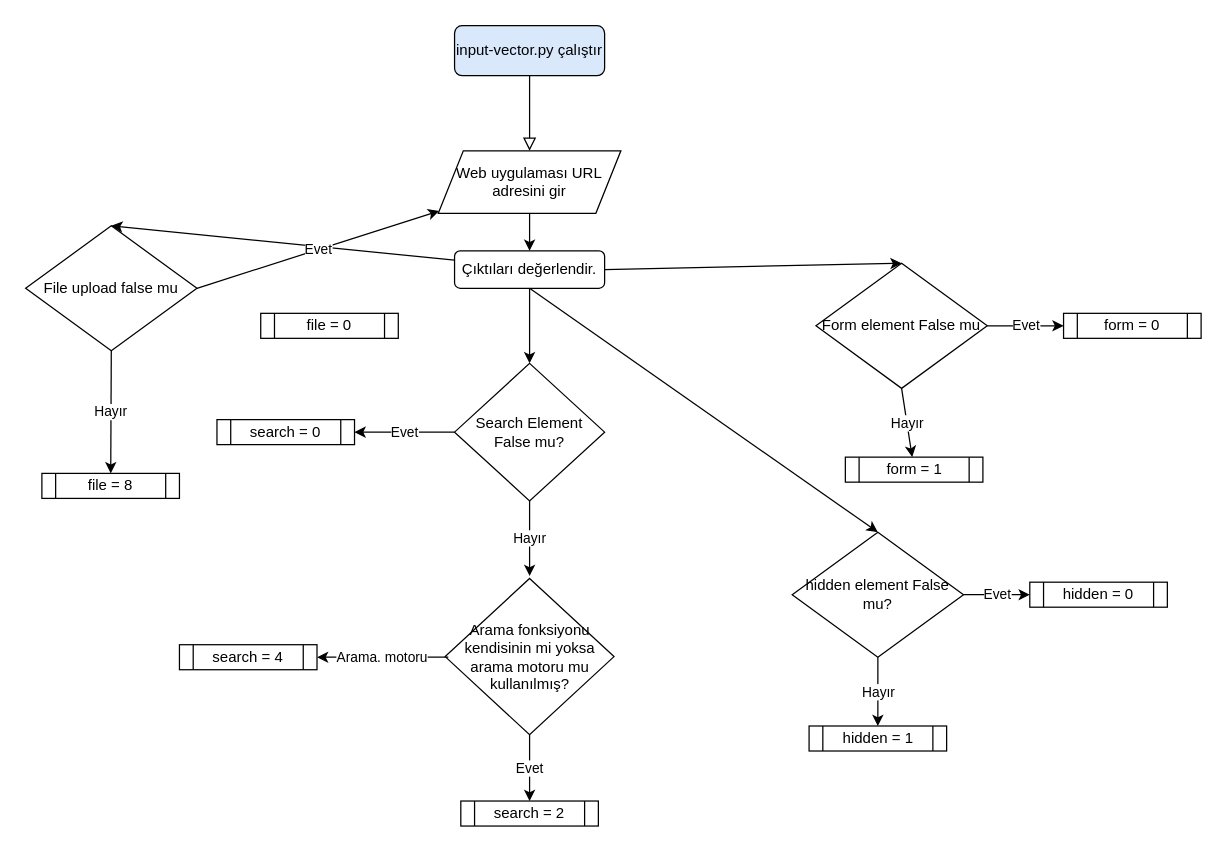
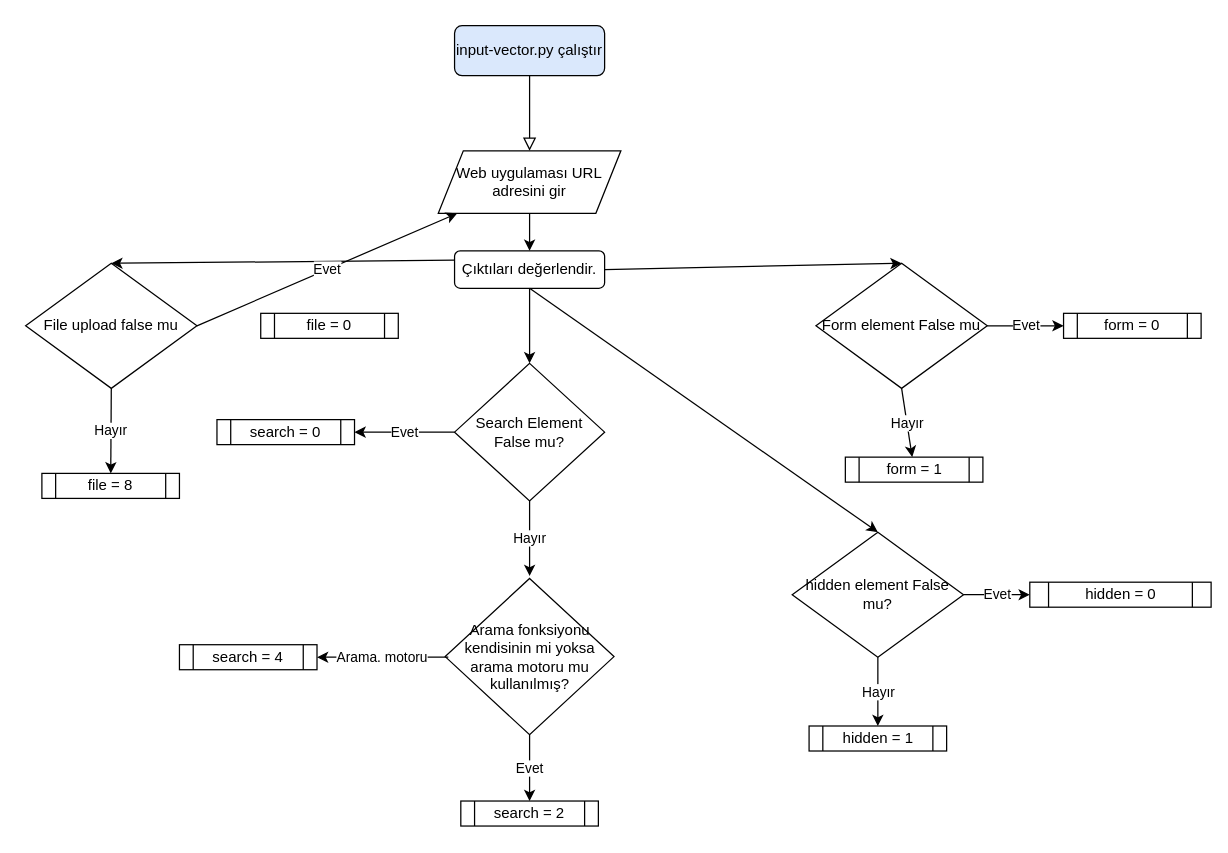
node "File upload false mu": moved (111, 288) -> (111, 326)
node "hidden = 0": size 138x25 -> 181x25
